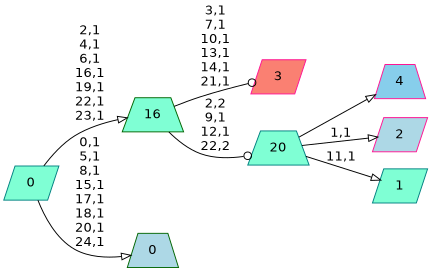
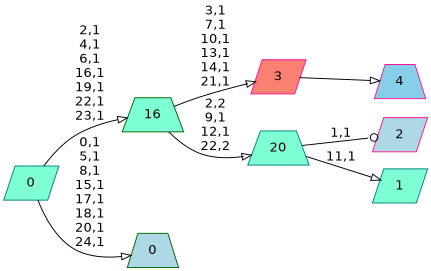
edge "16" -> "3": arrowhead odot -> onormal
edge "20" -> "4": now "3" -> "4"
edge "20" -> "2": arrowhead onormal -> odot
edge "16" -> "20": arrowhead odot -> onormal
